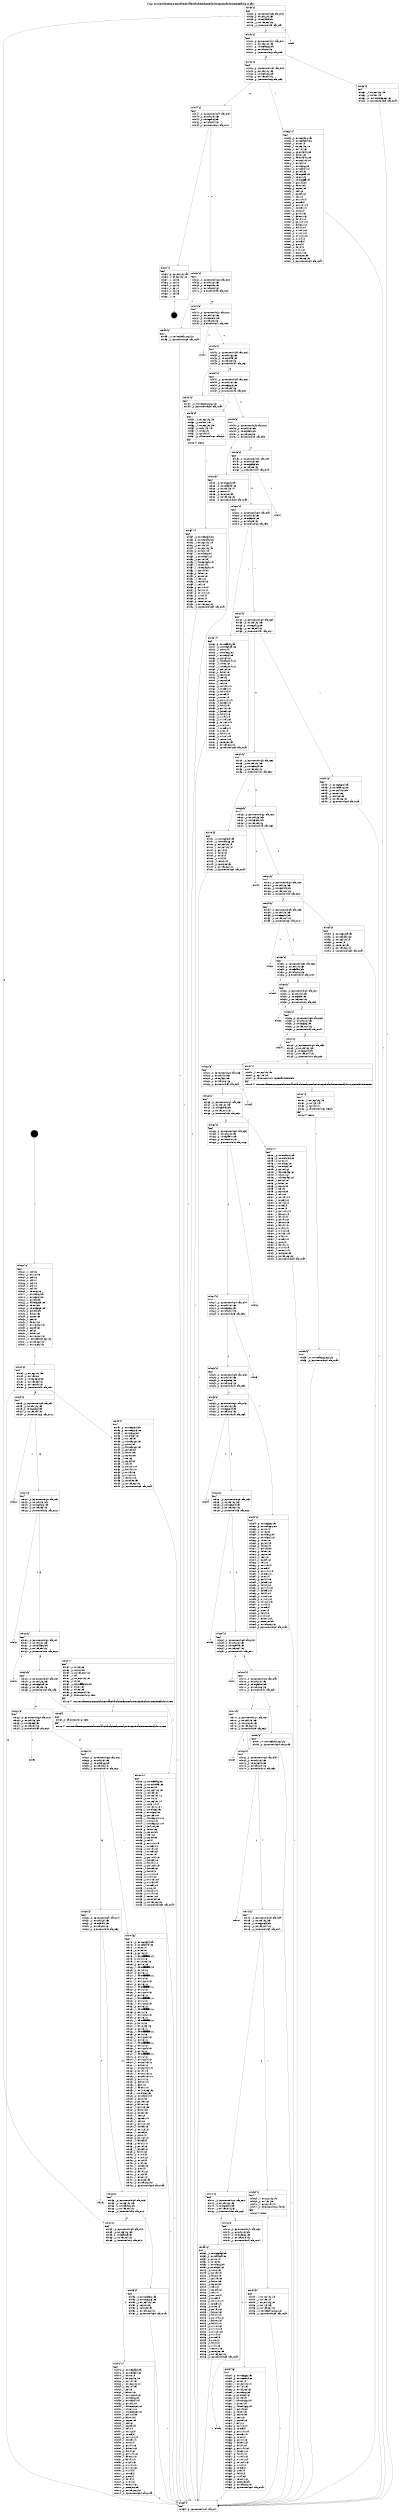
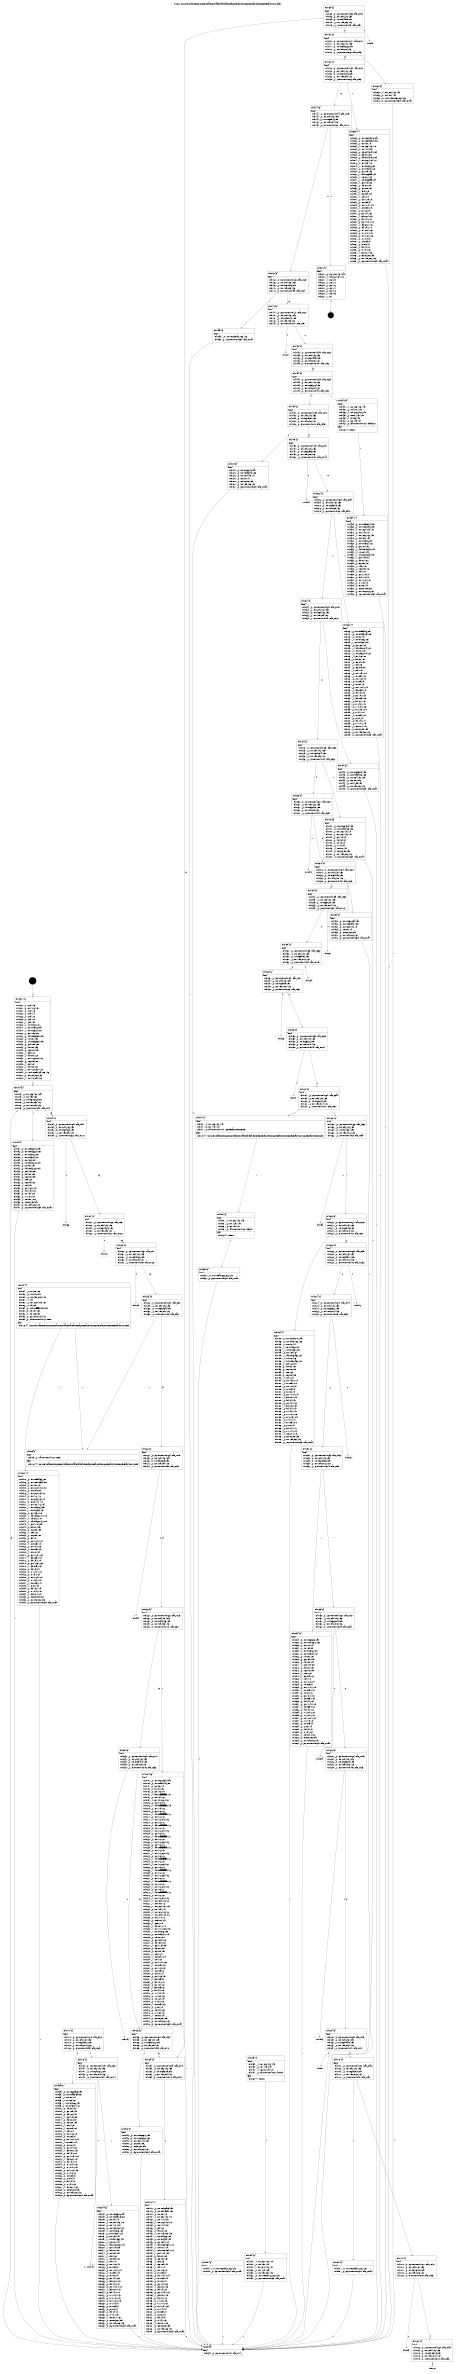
edge "0x401498 [28]" -> "0x401db1 [15]": removed, label "1"
node "0x401754 [28]": removed
